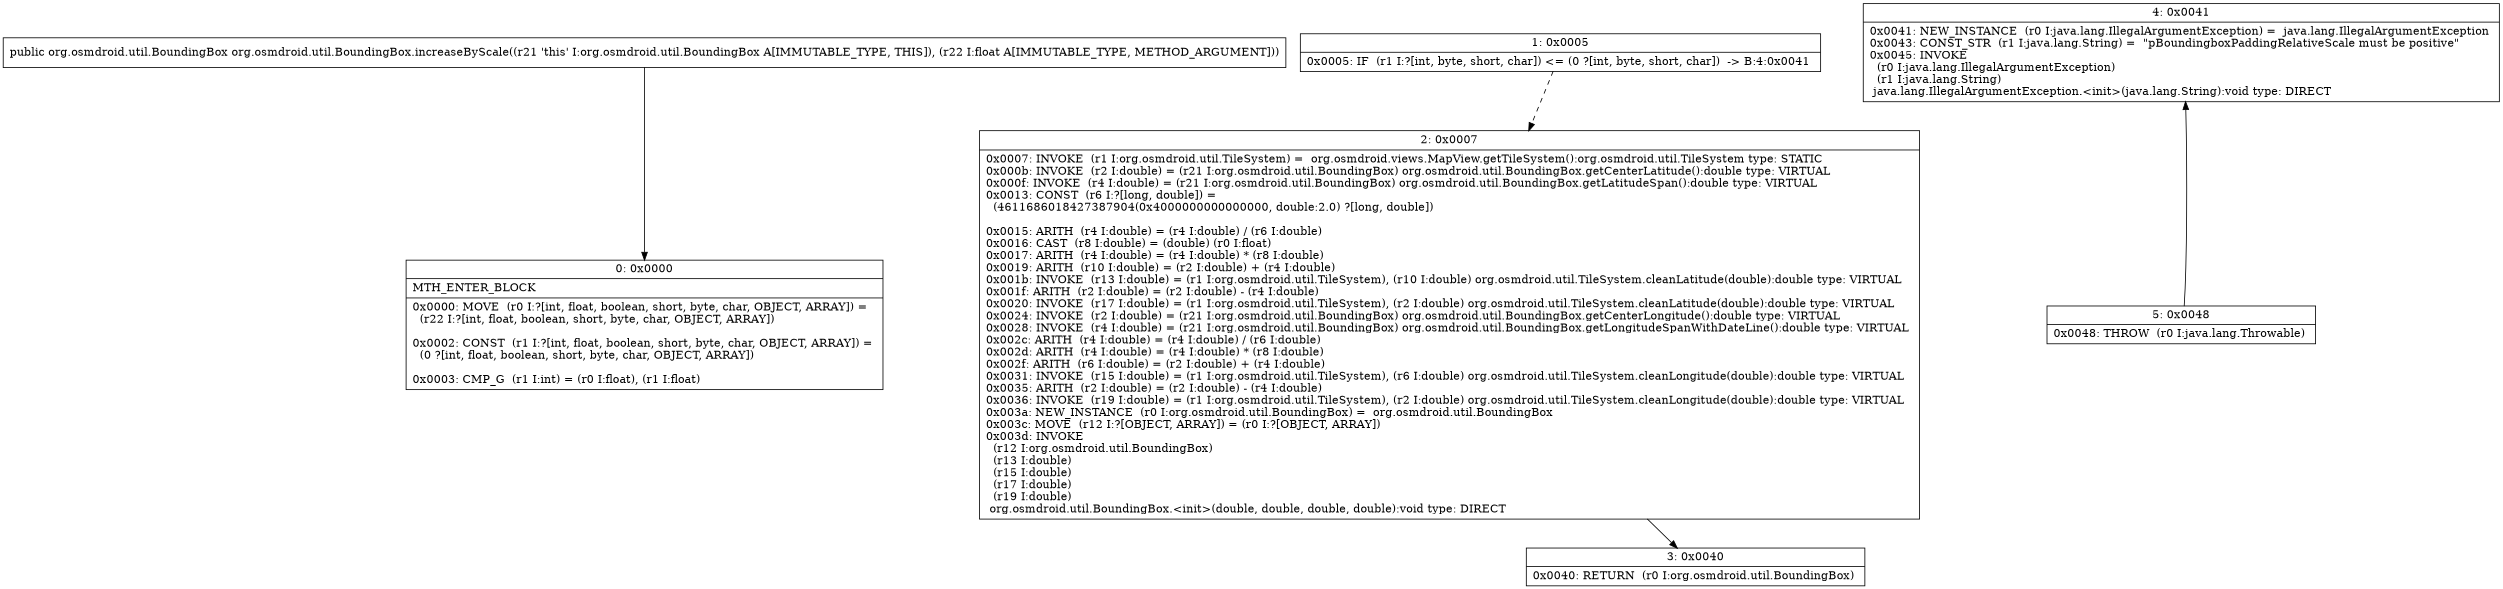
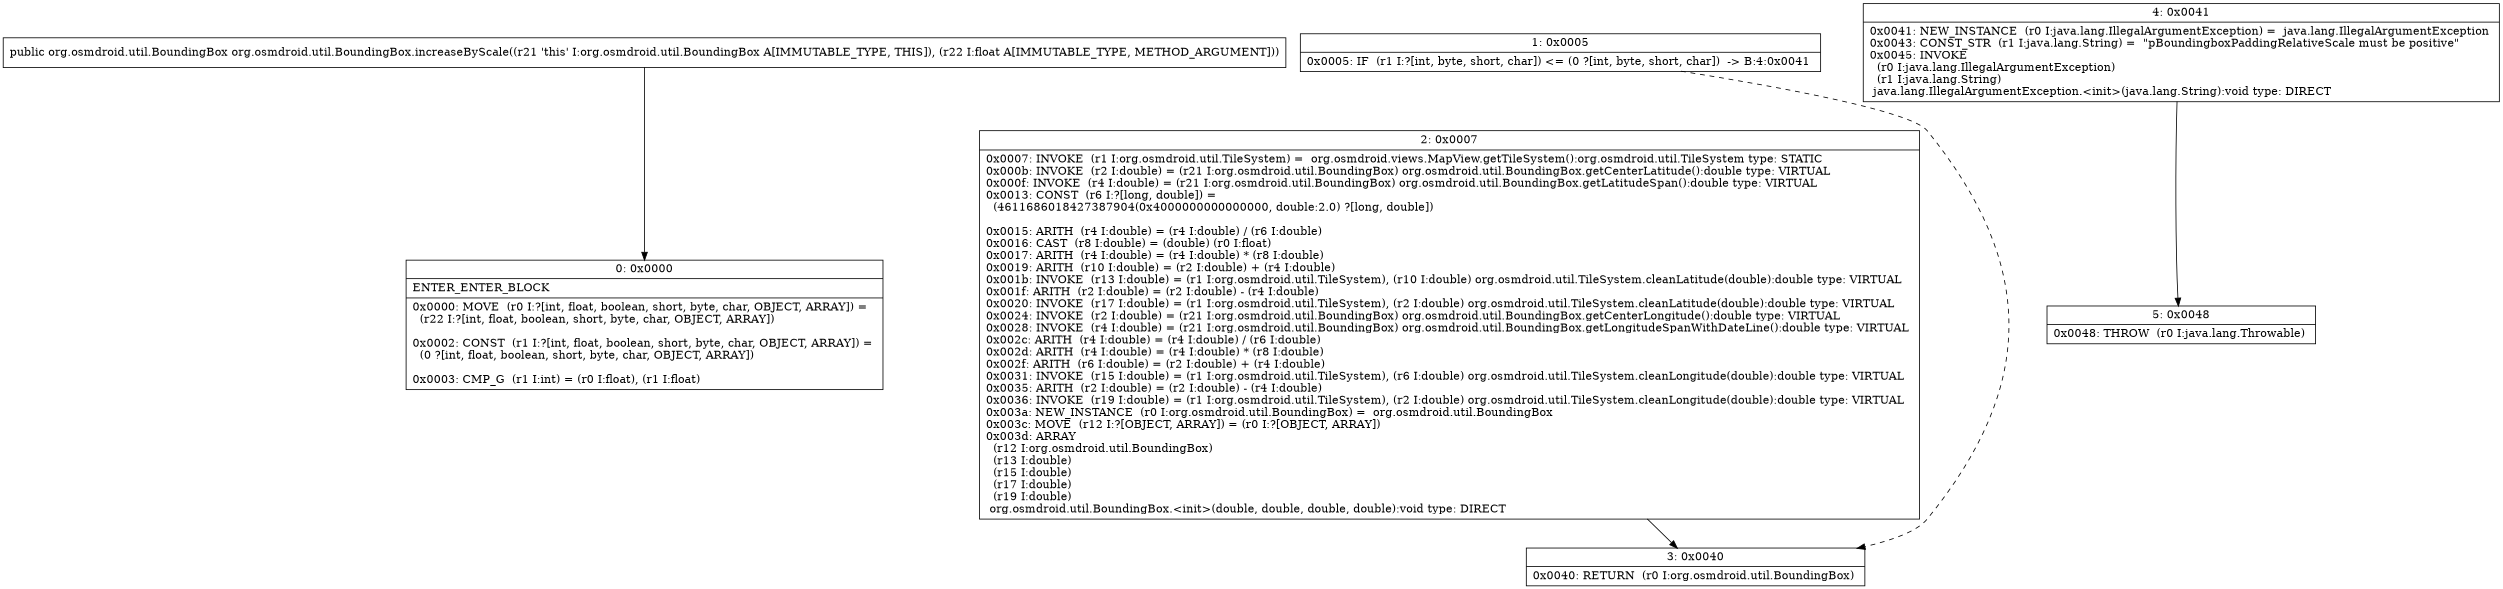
edge "1: 0x0005" -> "2: 0x0007": now "1: 0x0005" -> "3: 0x0040"
edge "5: 0x0048" -> "4: 0x0041": reversed
node "0: 0x0000": text "MTH_ENTER_BLOCK" -> "ENTER_ENTER_BLOCK"
node "2: 0x0007": text "0x003d: INVOKE" -> "0x003d: ARRAY"
